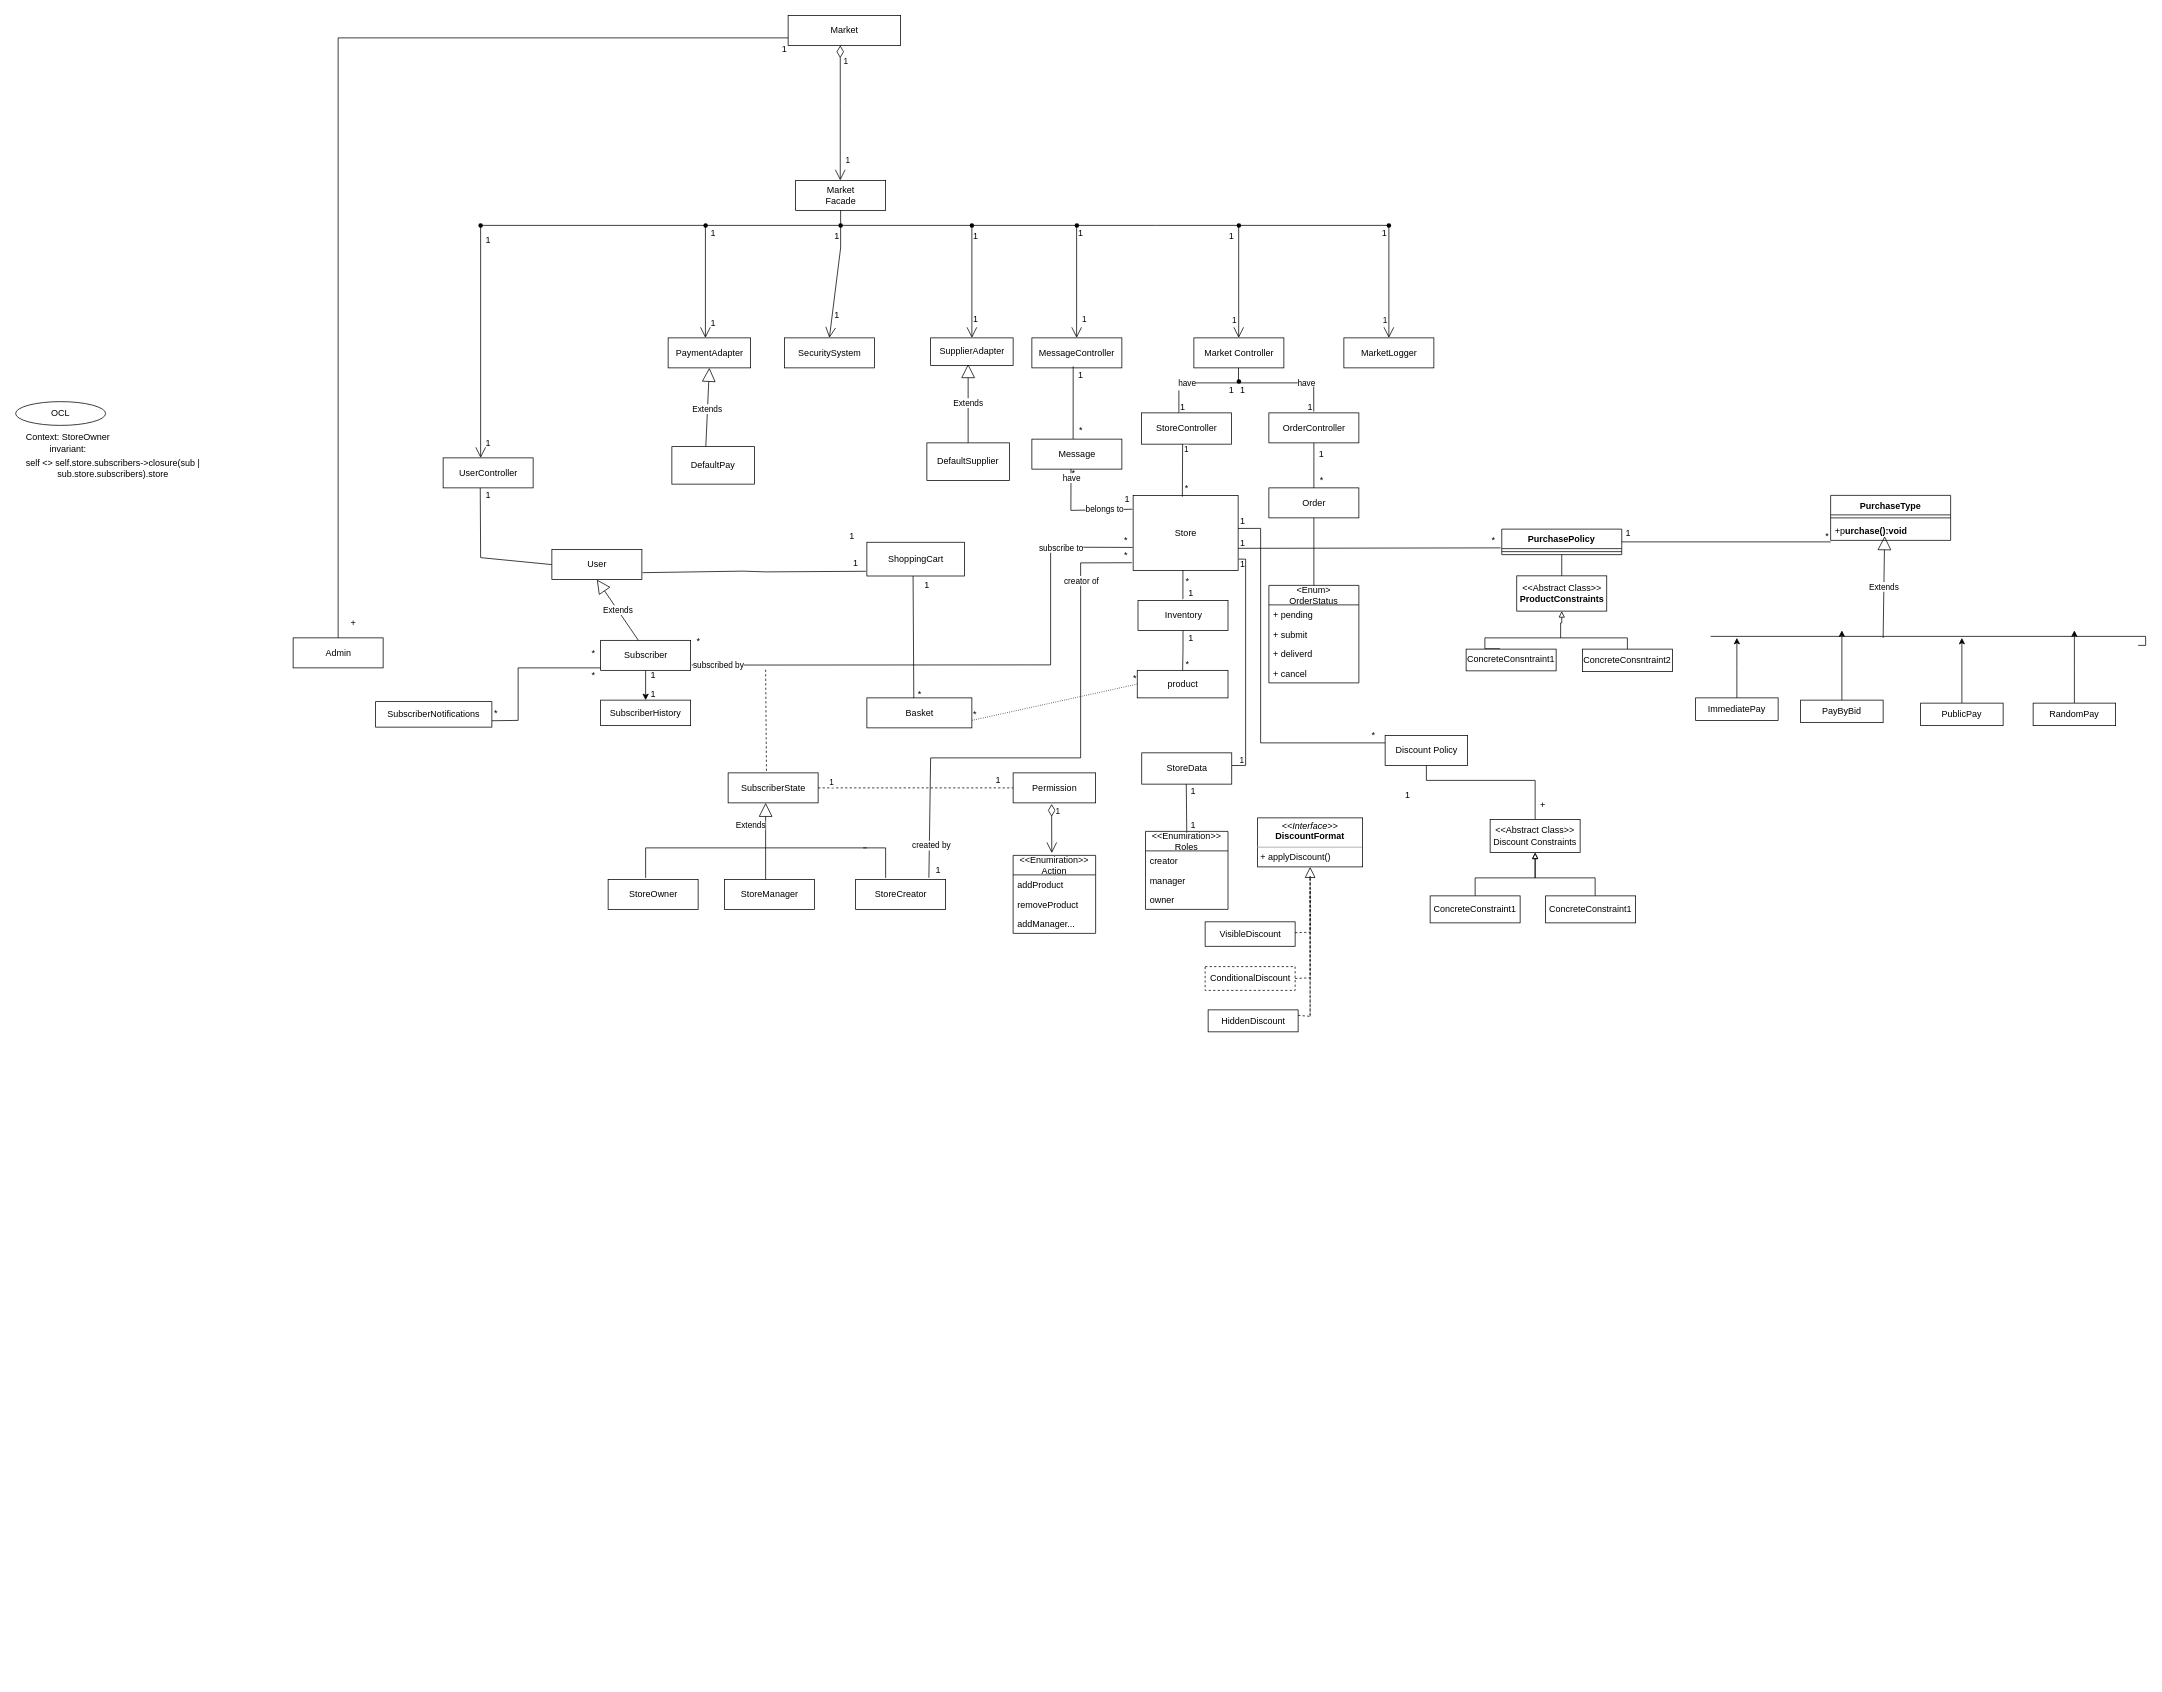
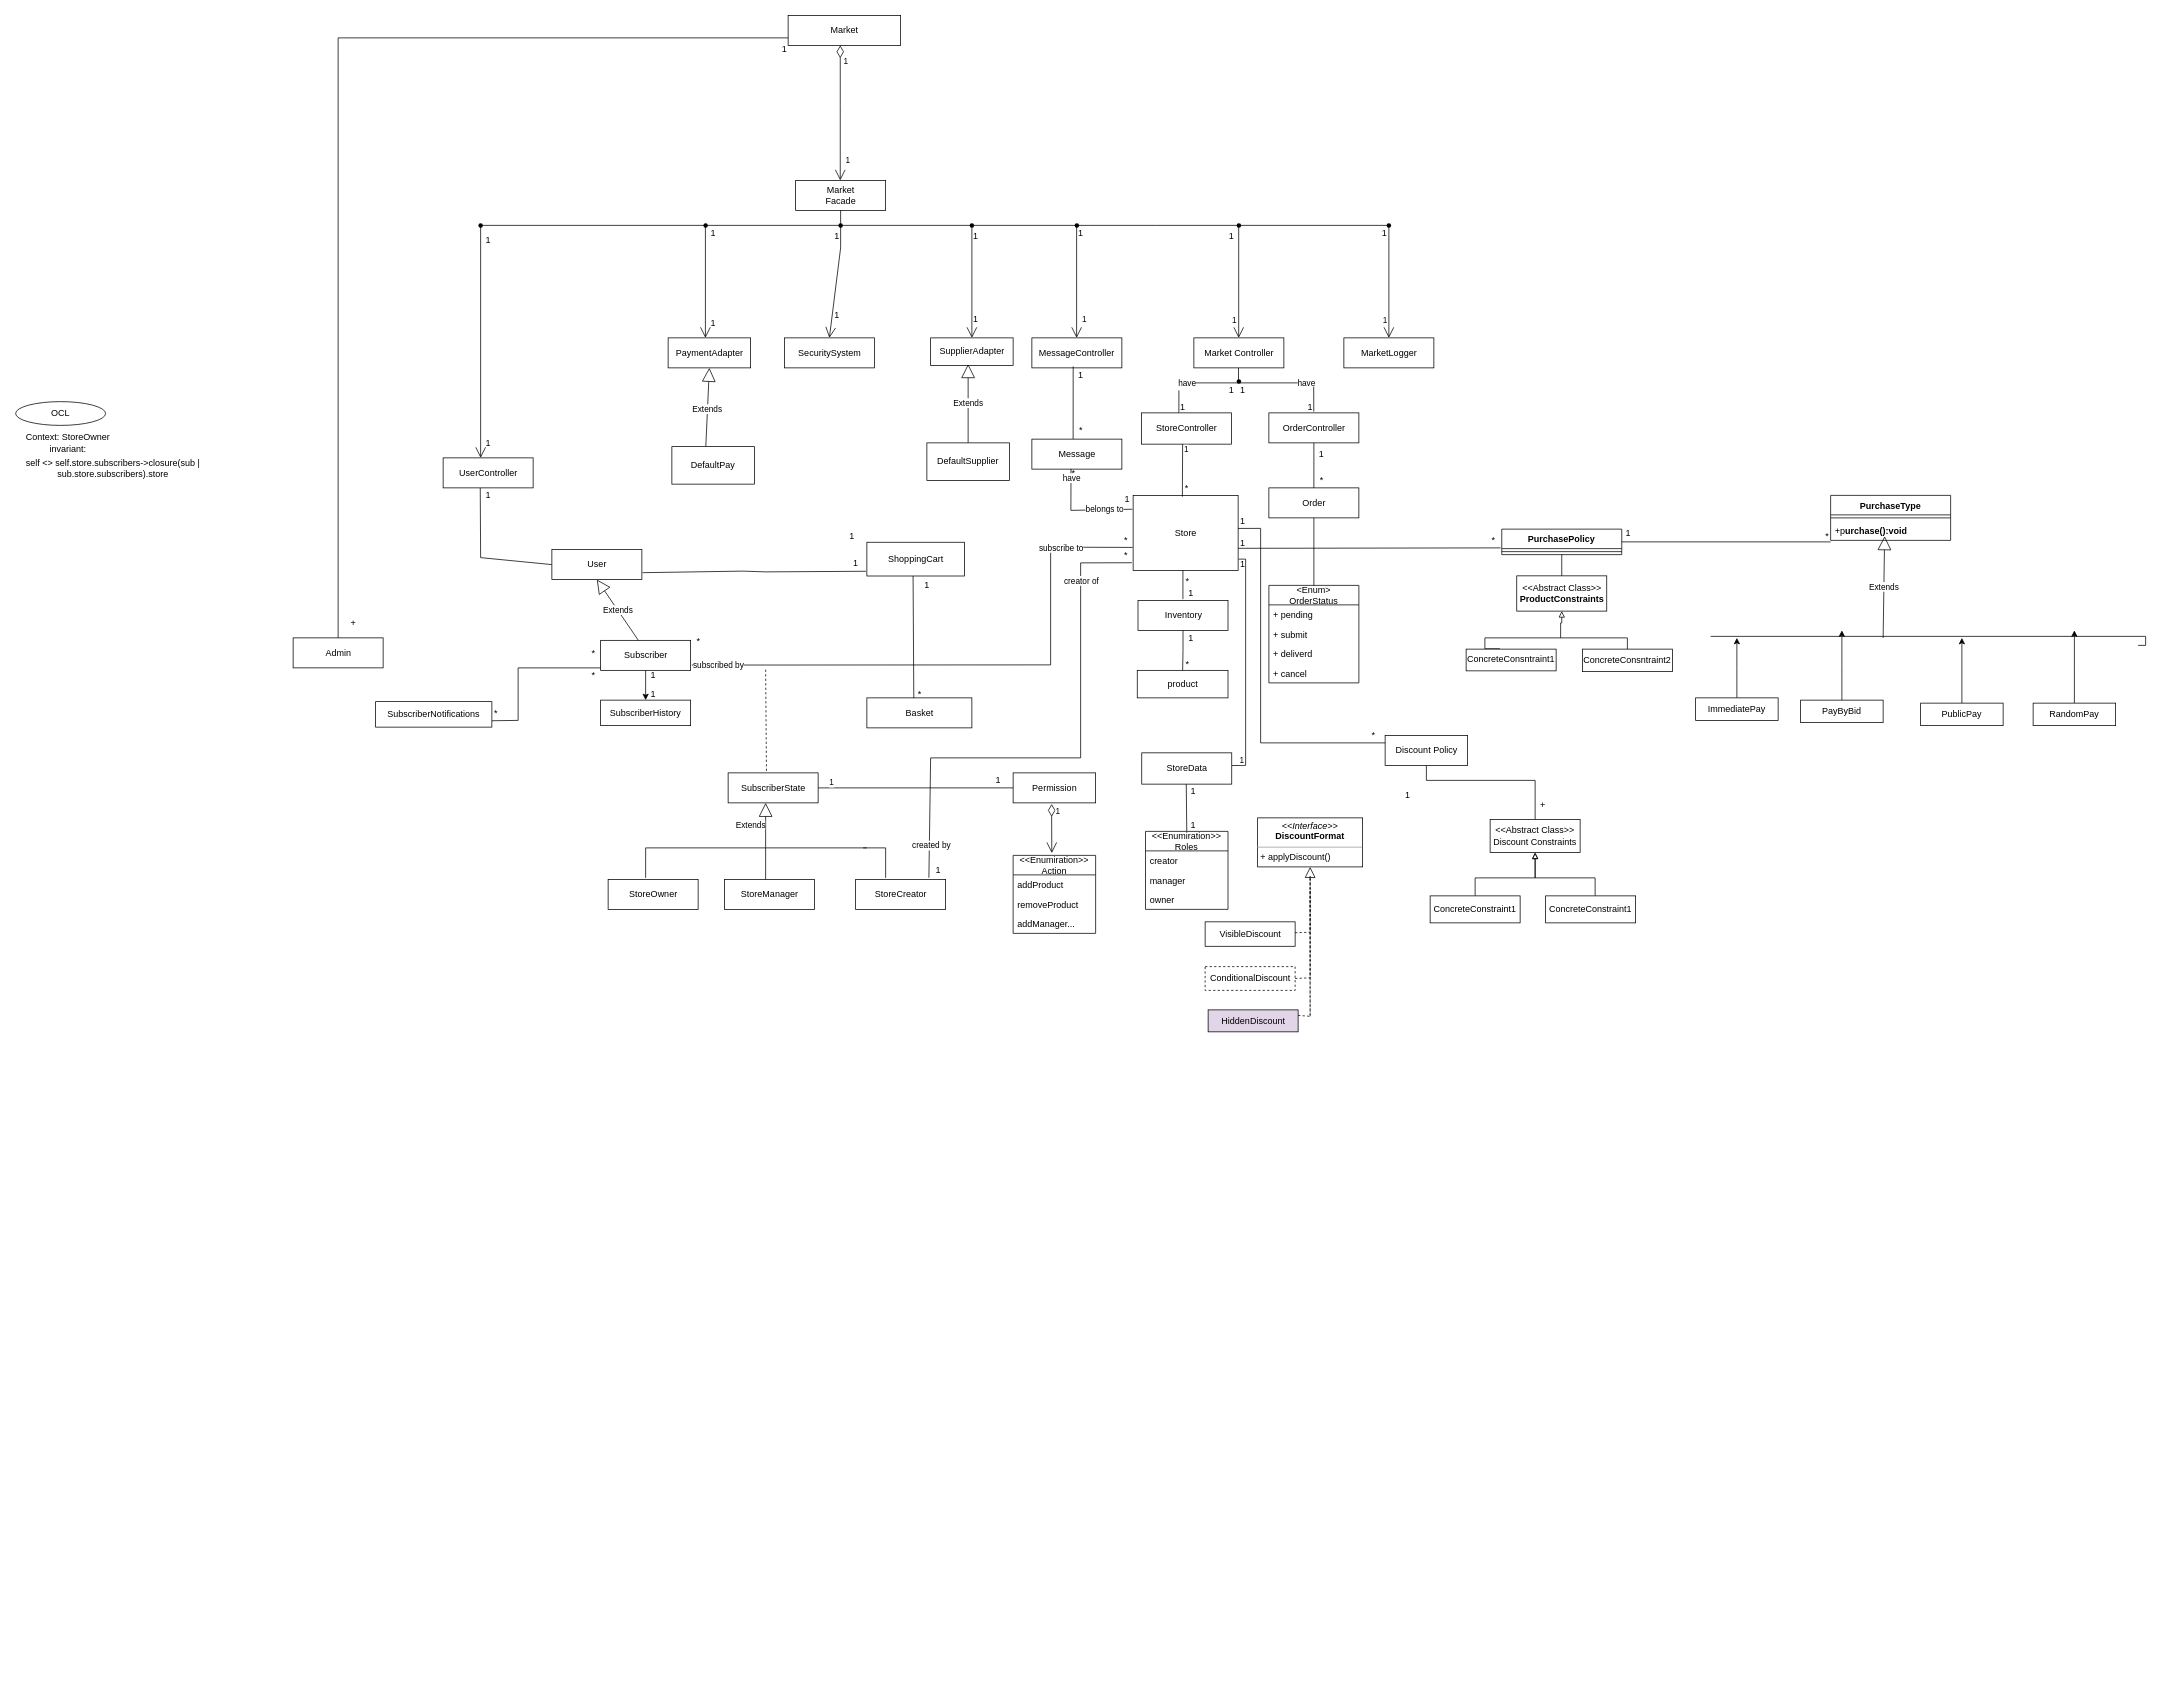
edge "product" -- "Basket": removed, labels "*", "*"
edge "SubscriberState" -- "Permission": style dashed -> solid
node "HiddenDiscount": fillcolor #ffffff -> #e1d5e7
